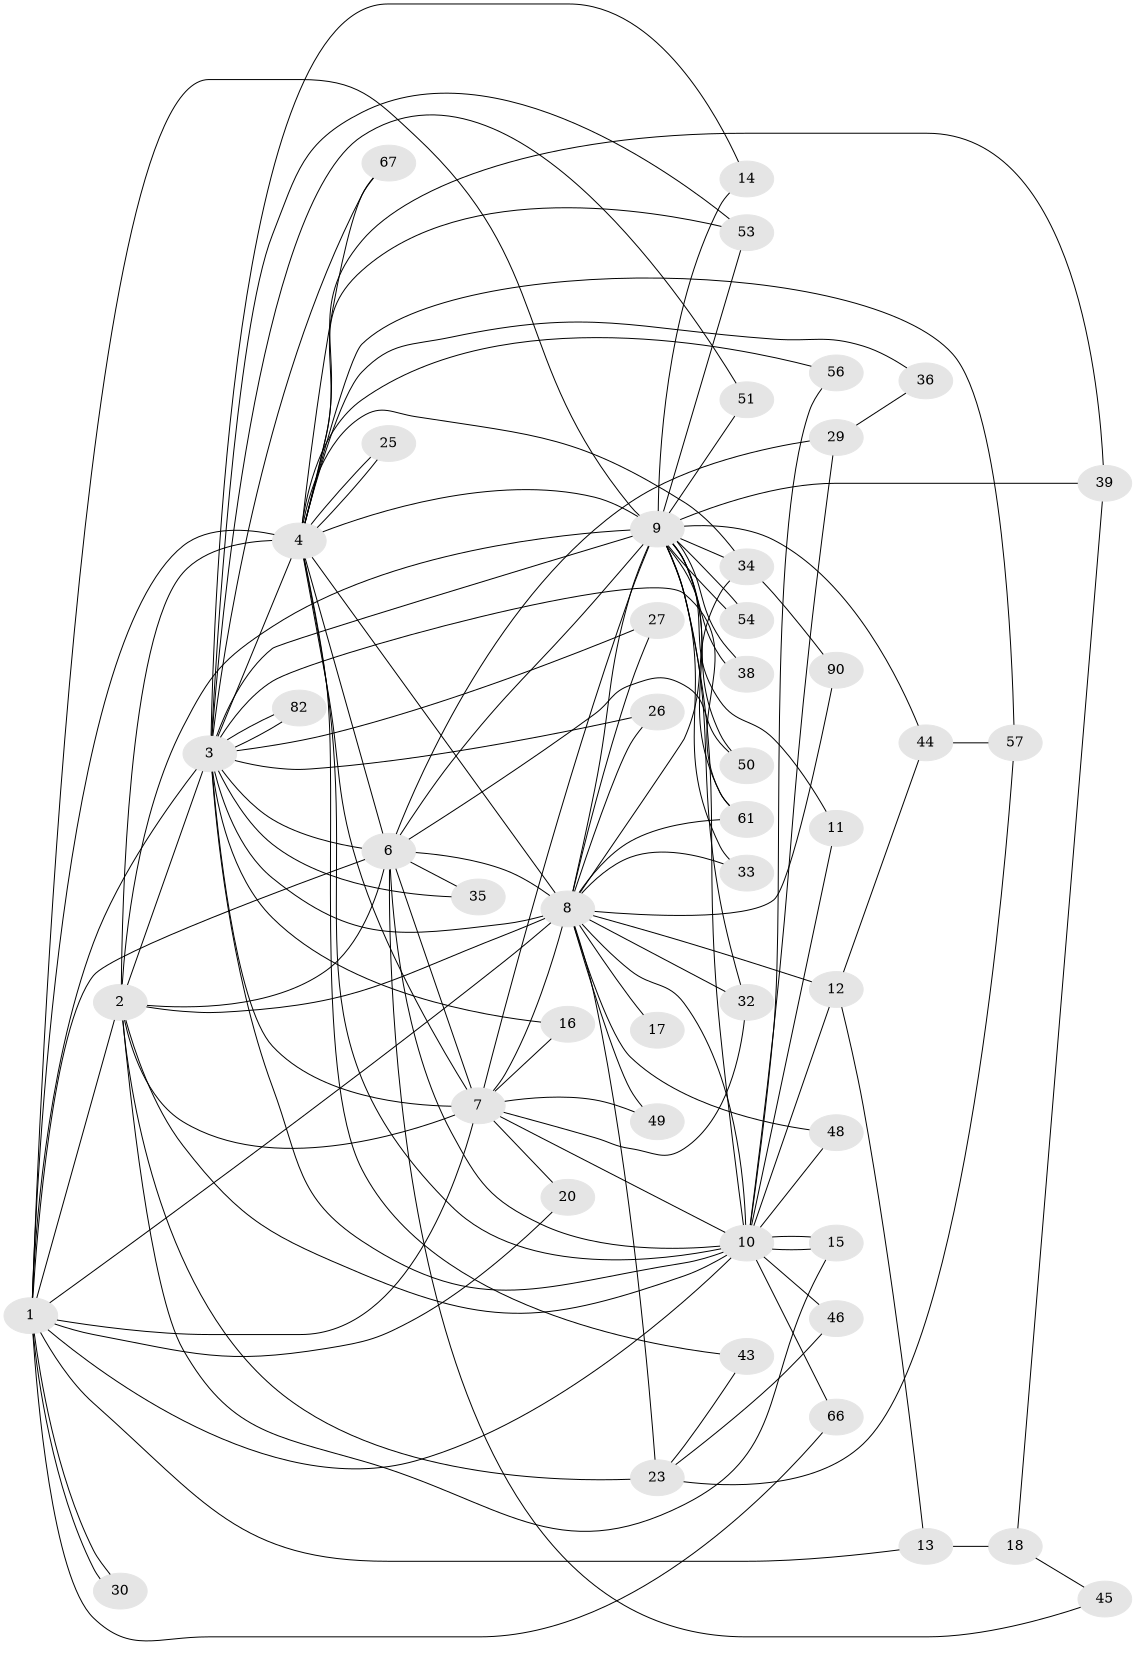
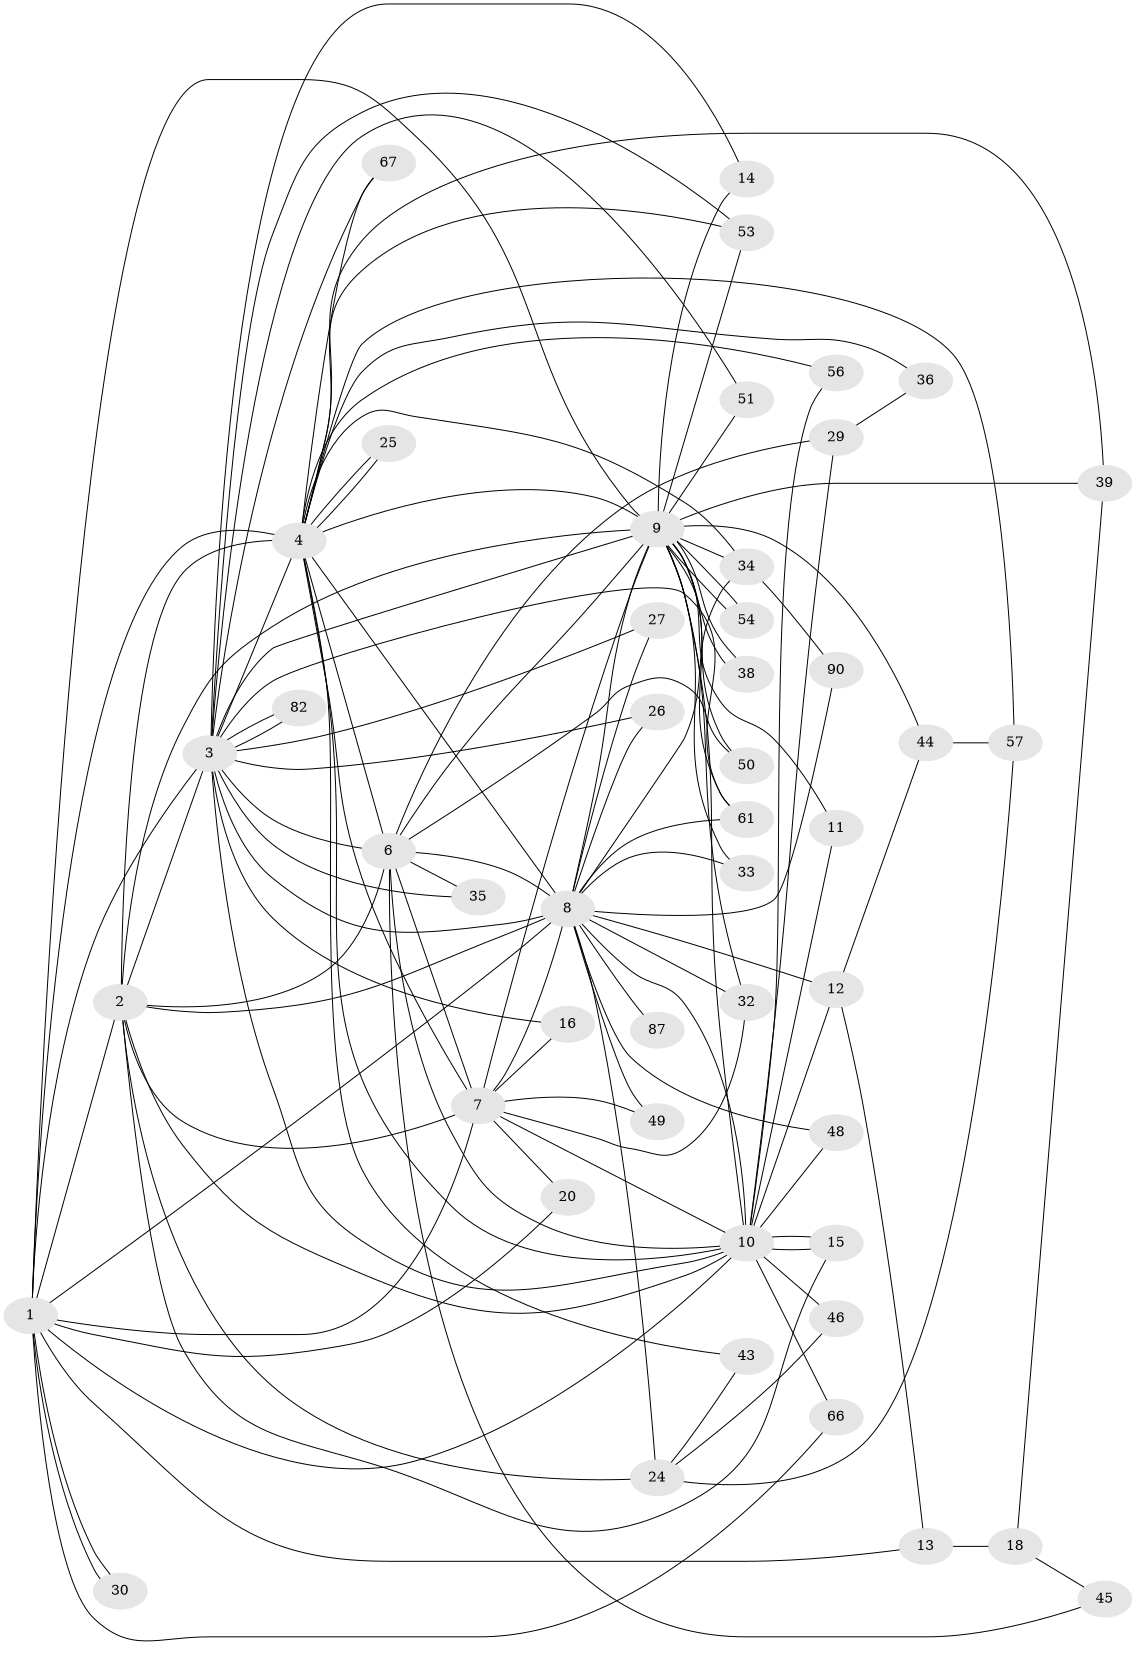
edge "6" -- "1": removed
edge "3" -- "7": removed
node "17": label "17" -> "87"
node "23": label "23" -> "24"
